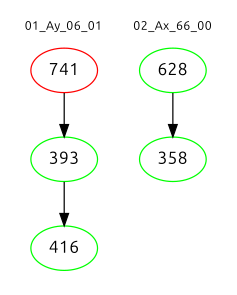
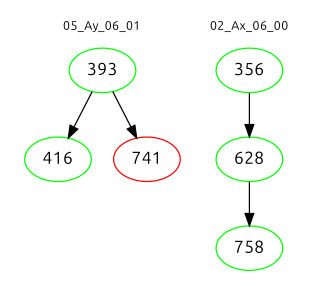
cluster "01_Ay_06_01": label "01_Ay_06_01" -> "05_Ay_06_01"
cluster "02_Ax_66_00": label "02_Ax_66_00" -> "02_Ax_06_00"
node "356": added
edge "741" -> "393": reversed
node "358": label "358" -> "758"
